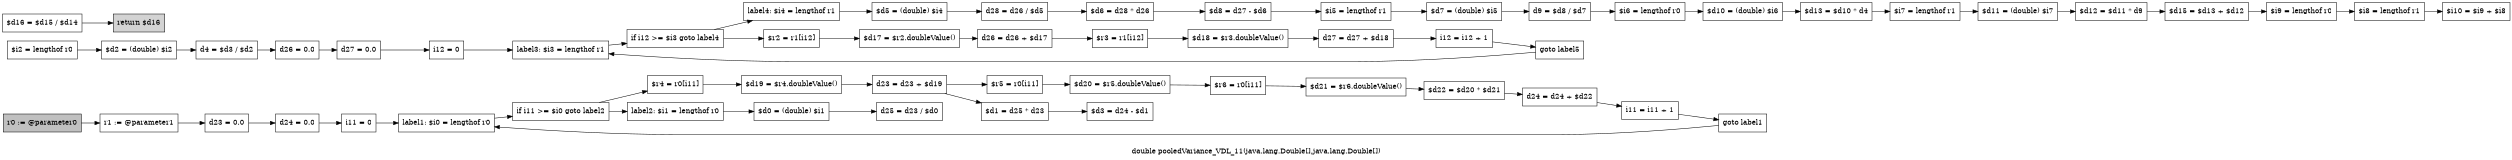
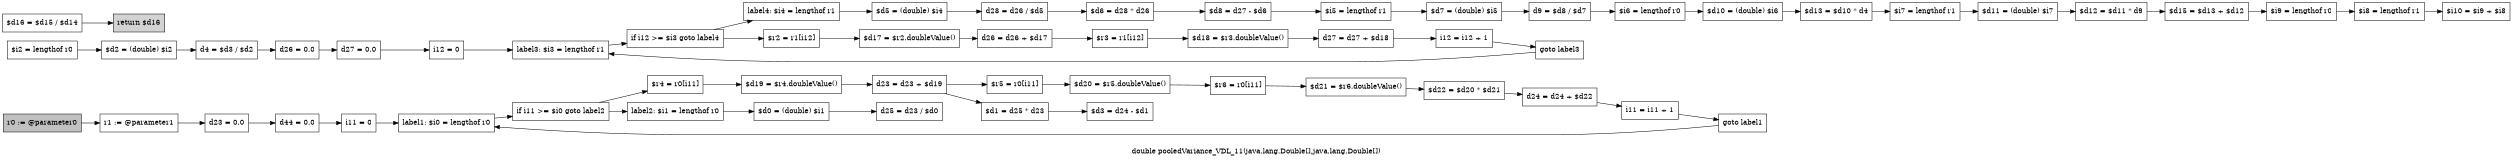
node "goto label5": label "goto label5" -> "goto label3"
node "d24 = 0.0": label "d24 = 0.0" -> "d44 = 0.0"
